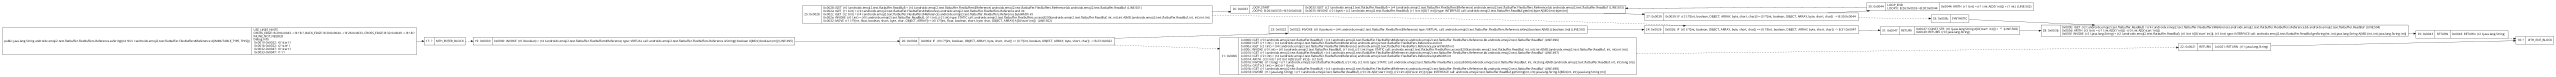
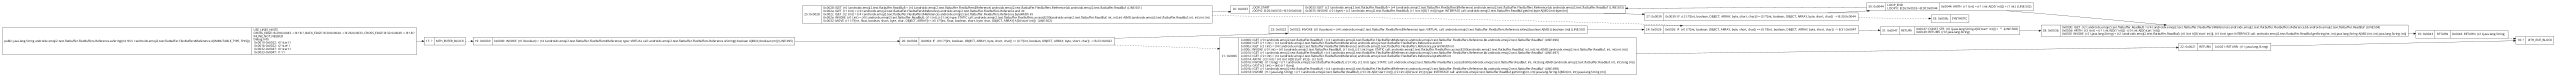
edge "33: 0x003b" -> "28: 0x003b": now "30: 0x0044" -> "28: 0x003b"
edge "21: 0x0006" -> "22: 0x0021": style dashed -> solid
